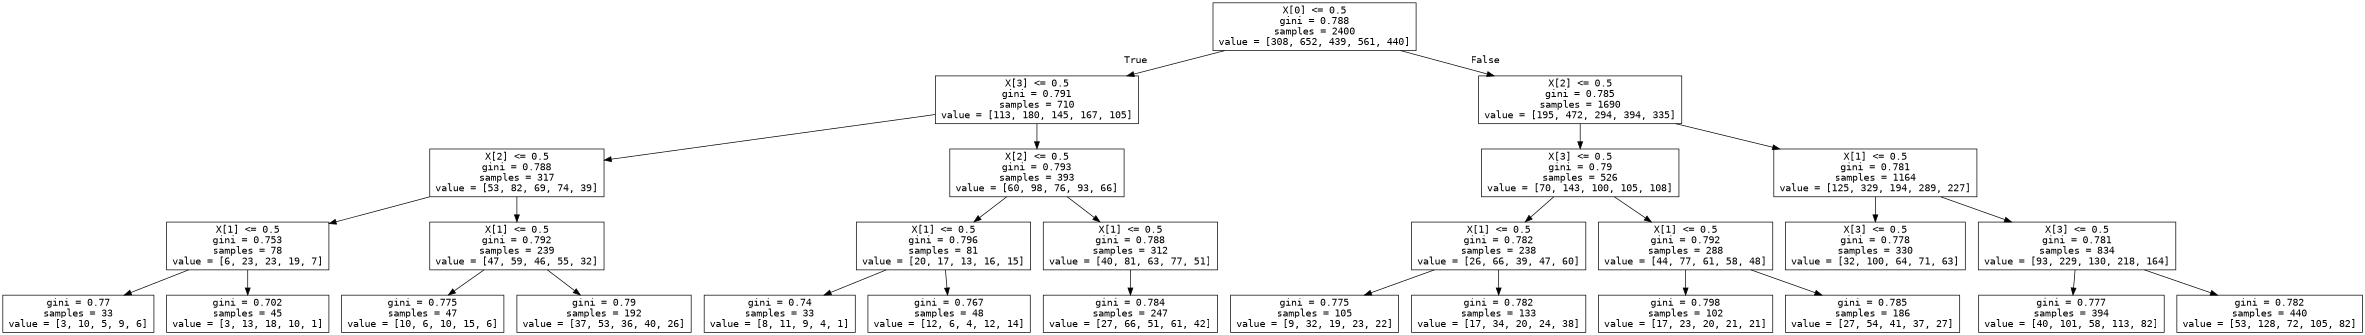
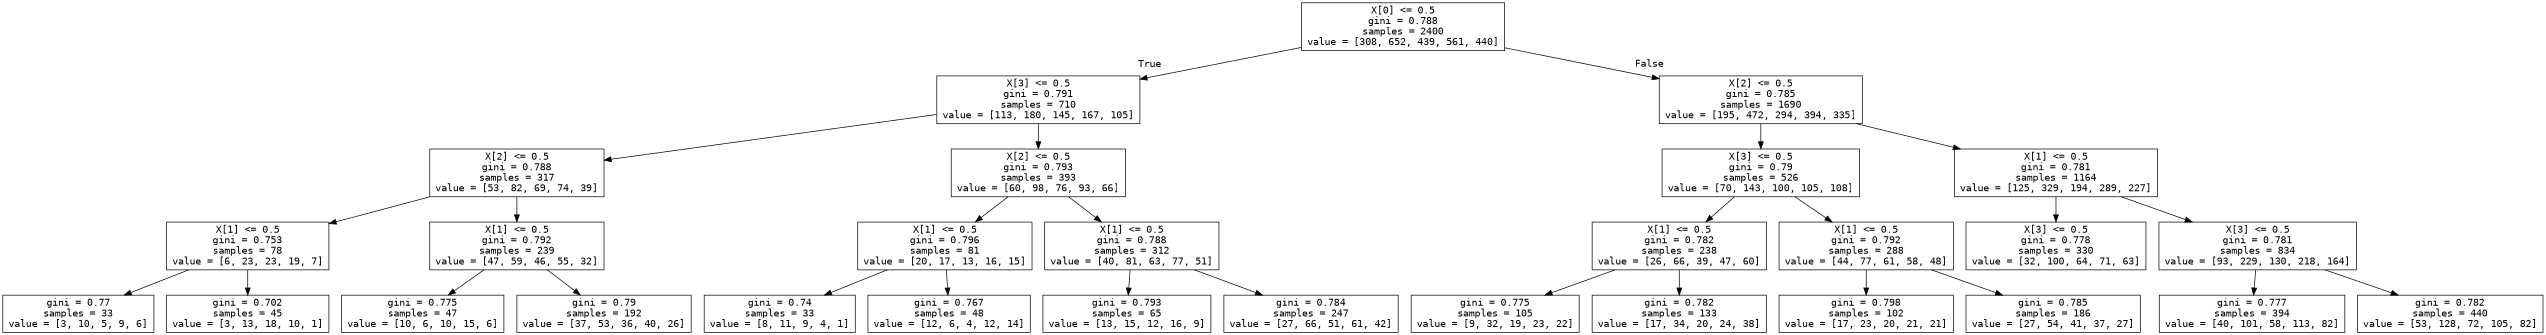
node "gini = 0.793 samples = 65 value = [13, 15, 12, 16, 9]": added
